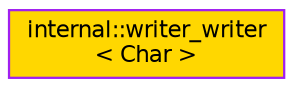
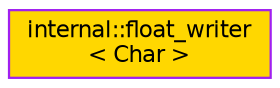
node "internal::writer_writer < Char >": label "internal::writer_writer < Char >" -> "internal::float_writer < Char >"
